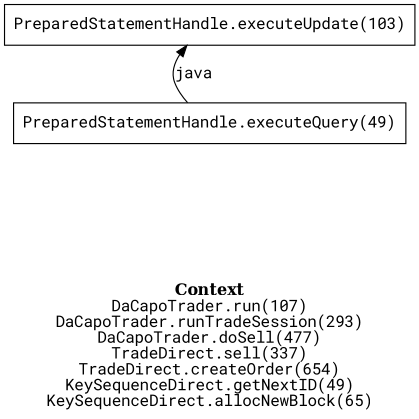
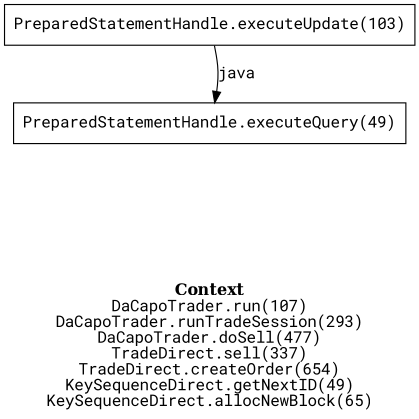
edge "PreparedStatementHandle.executeQuery(49)" -> "PreparedStatementHandle.executeUpdate(103)": reversed
